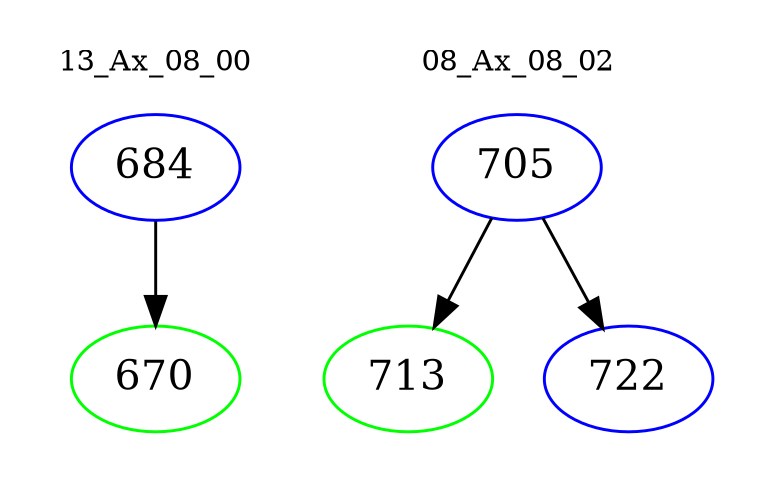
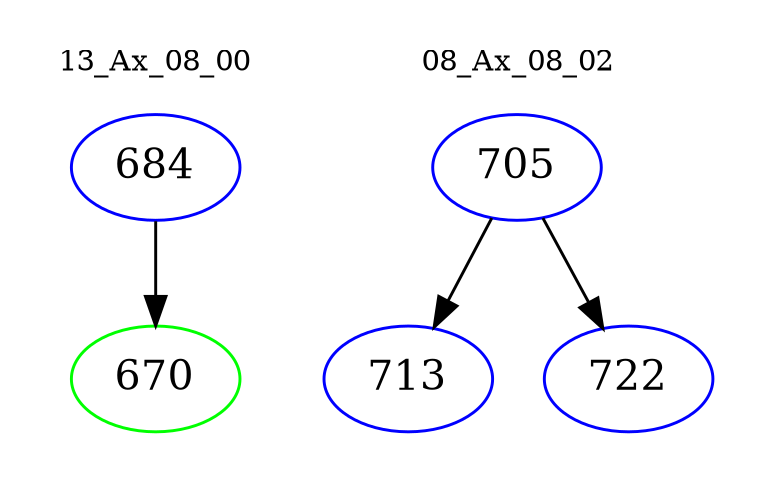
node "713": color green -> blue
